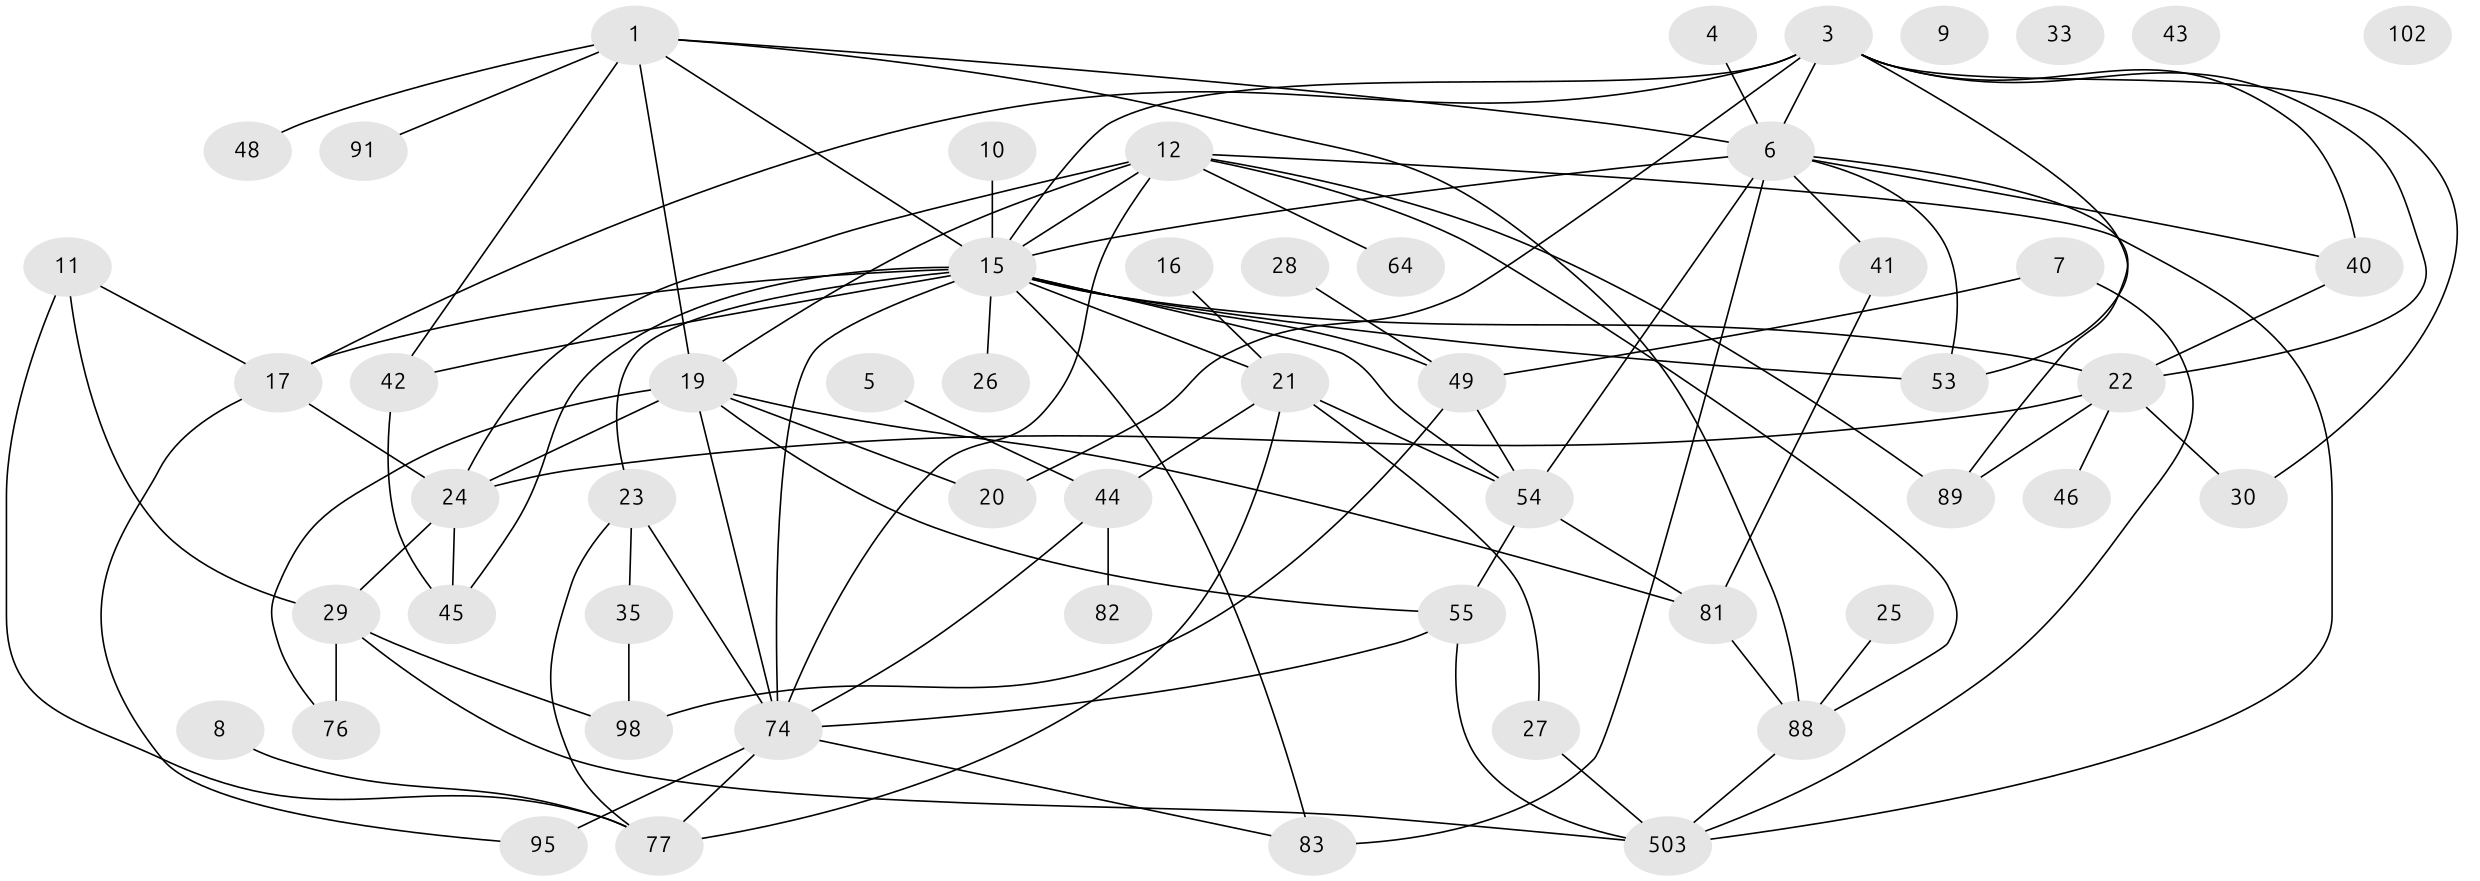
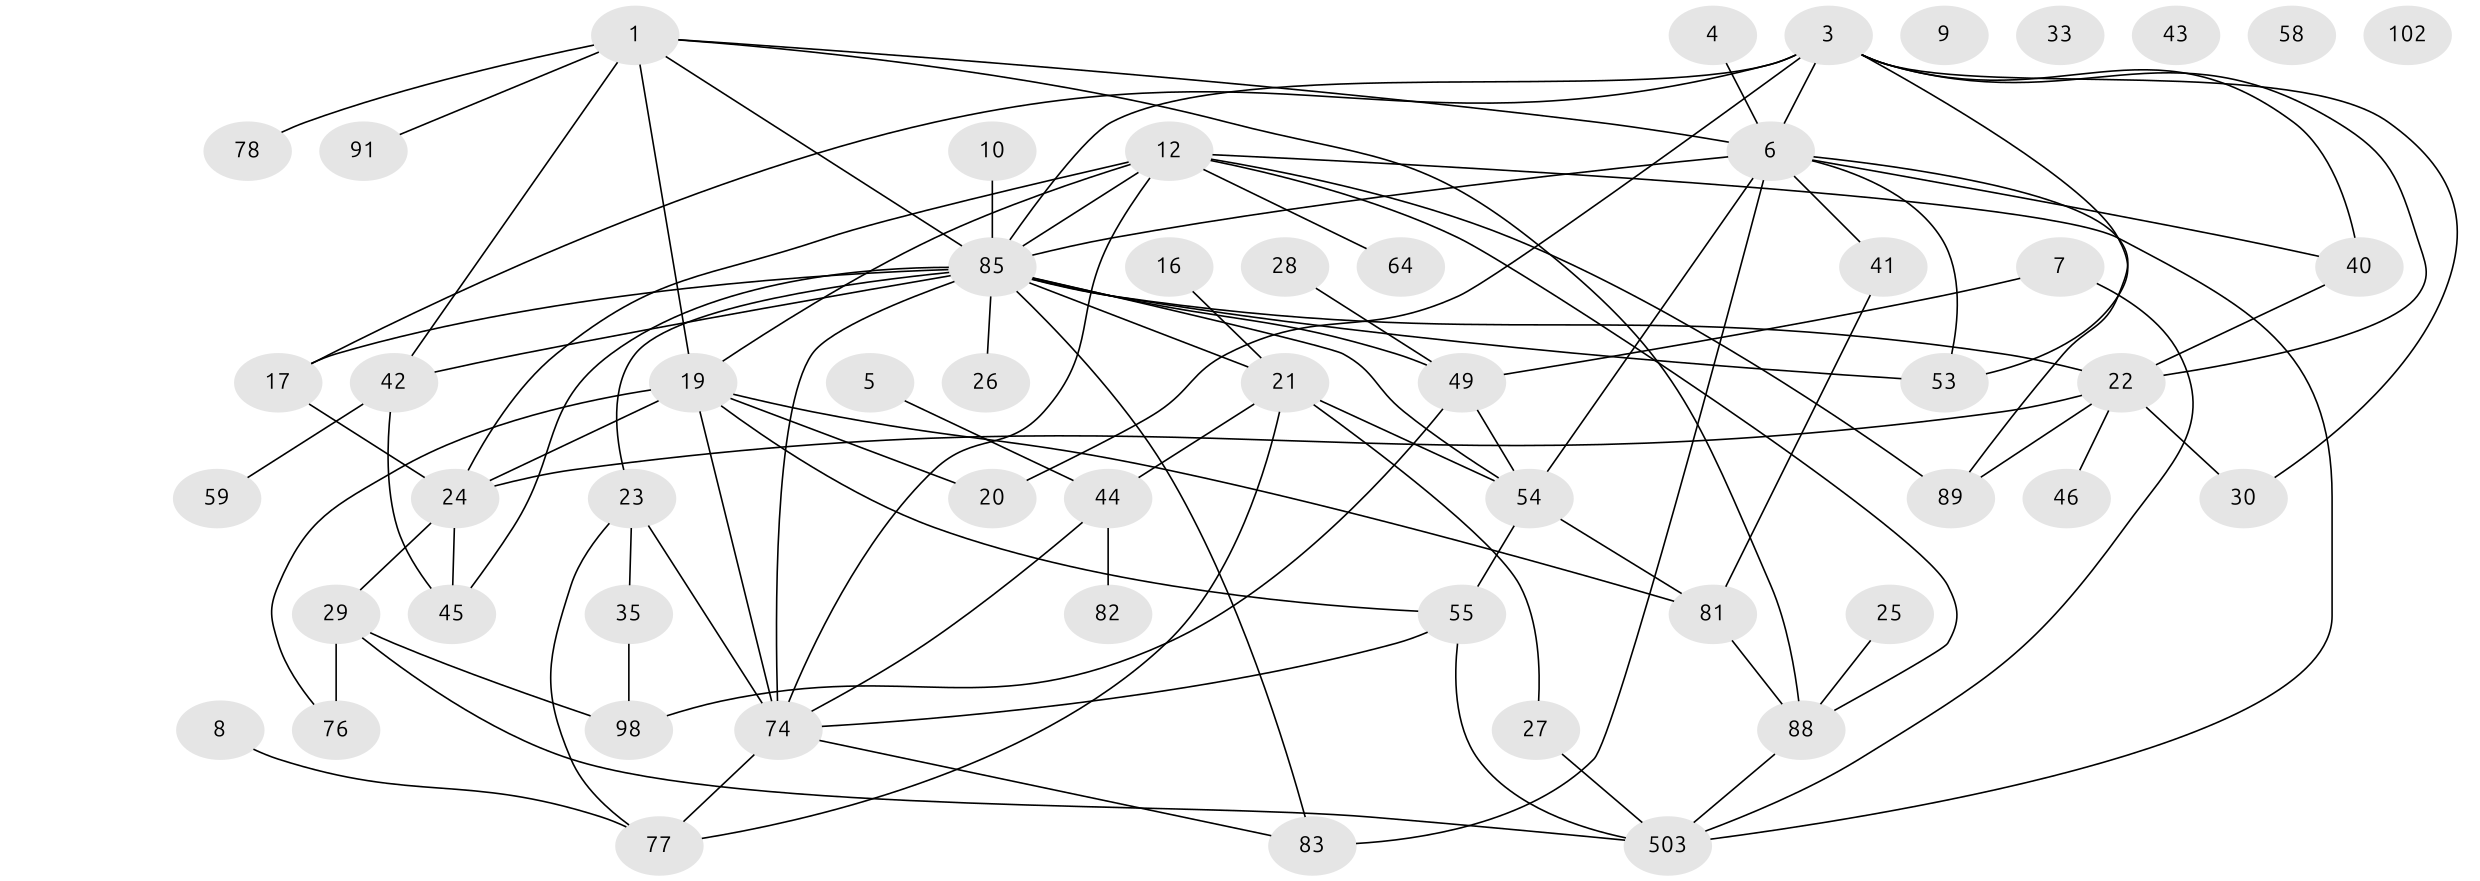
node "58": added
node "48": label "48" -> "78"
node "11": removed
node "15": label "15" -> "85"
node "59": added
node "95": removed
